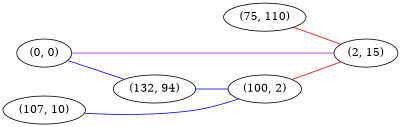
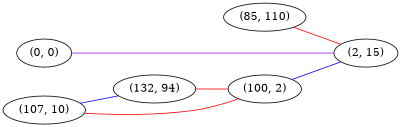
node "(75, 110)": label "(75, 110)" -> "(85, 110)"
edge "(0, 0)" -- "(132, 94)": now "(107, 10)" -- "(132, 94)"
edge "(2, 15)" -- "(100, 2)": color red -> blue
edge "(132, 94)" -- "(100, 2)": color blue -> red
edge "(100, 2)" -- "(107, 10)": color blue -> red
